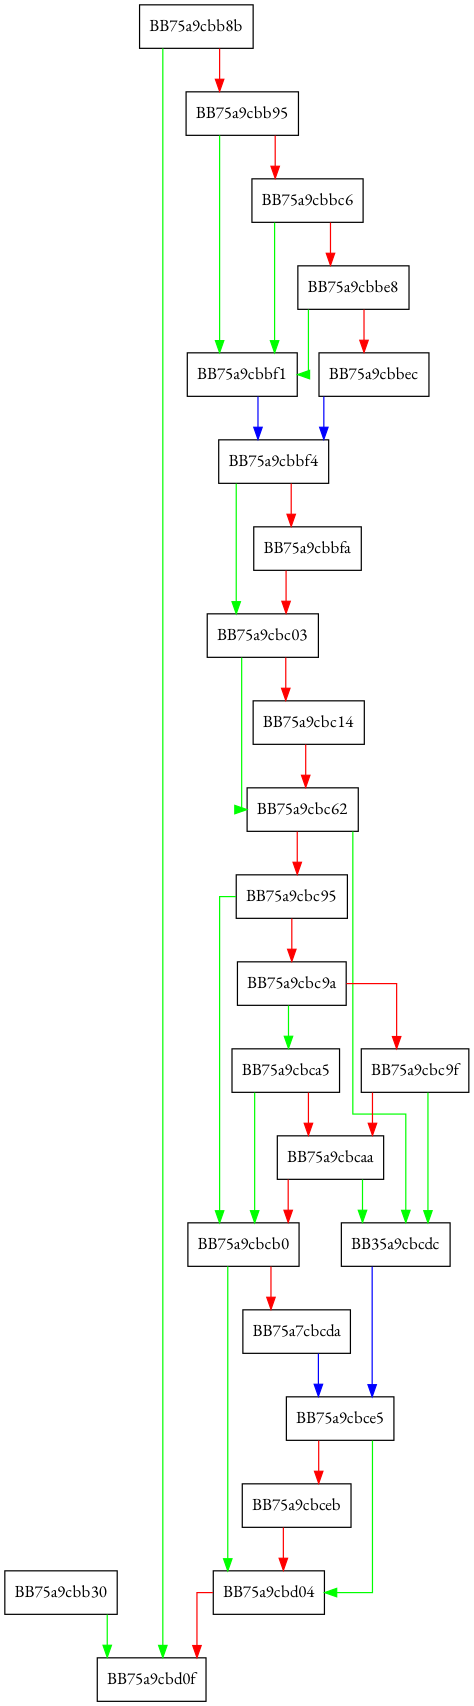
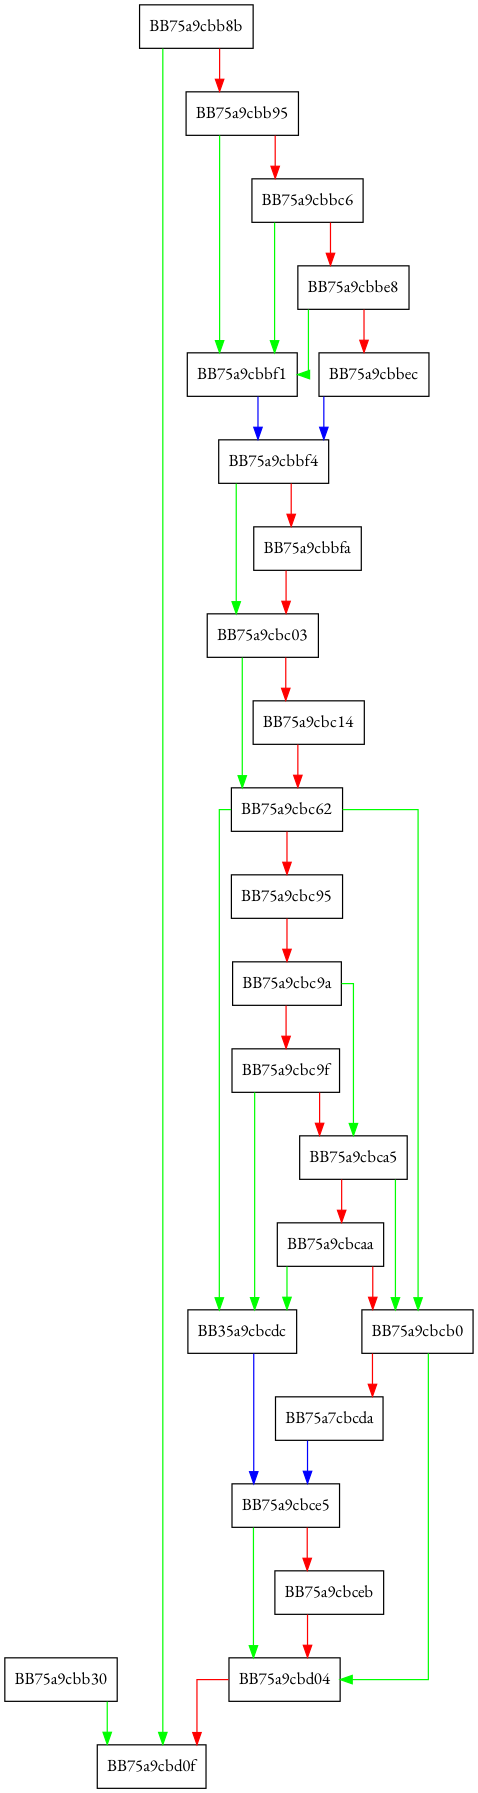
edge "BB75a9cbc95" -> "BB75a9cbcb0": now "BB75a9cbc62" -> "BB75a9cbcb0"
edge "BB75a9cbc9f" -> "BB75a9cbcaa": now "BB75a9cbc9f" -> "BB75a9cbca5"
